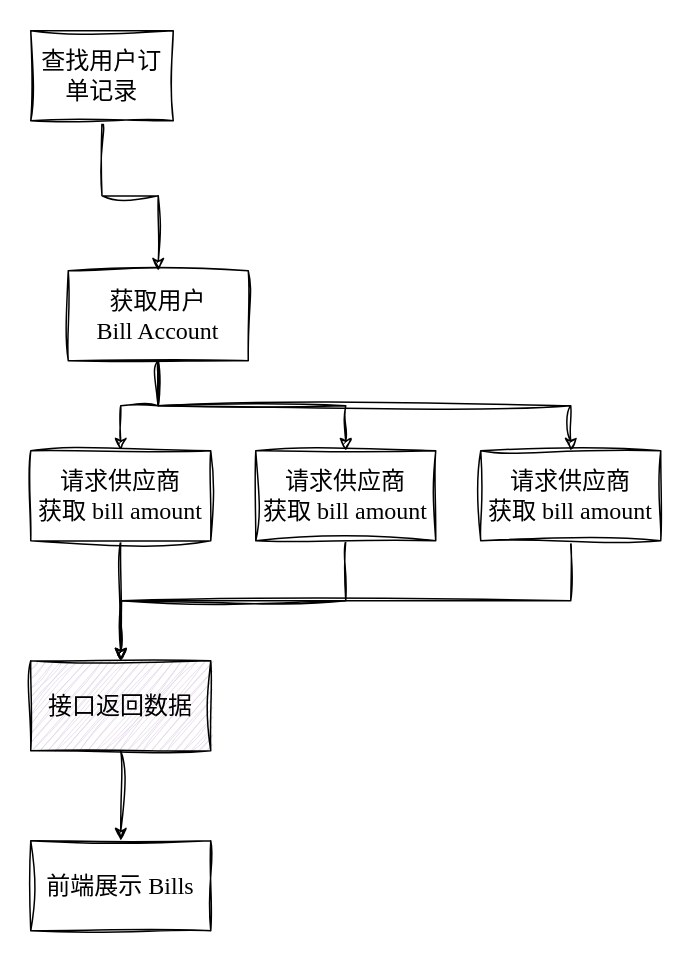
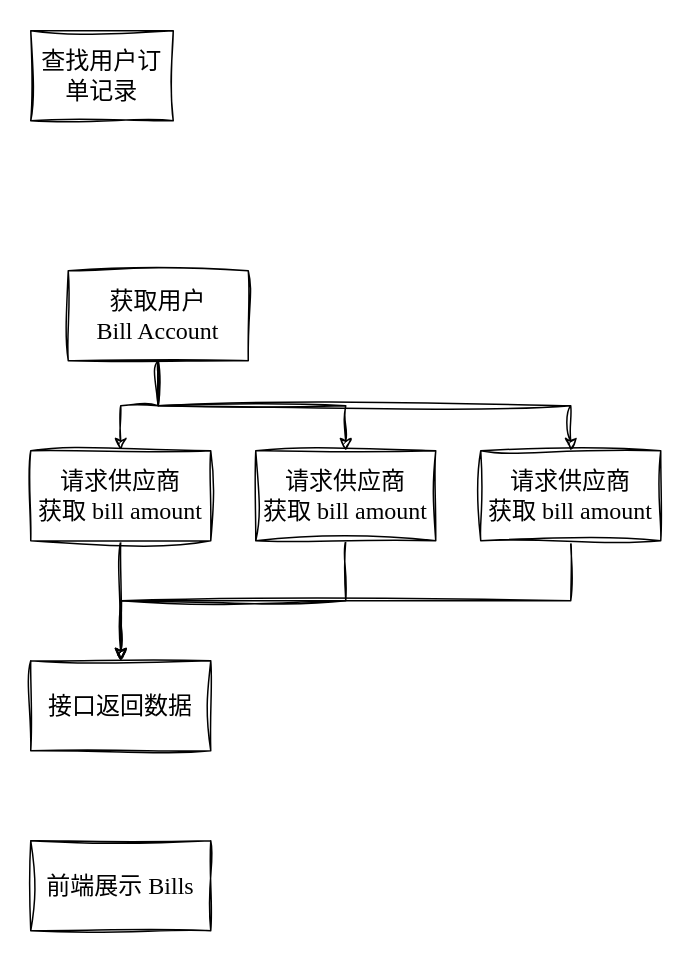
edge "查找用户订单记录" -> "获取用户 Bill Account": removed
node "接口返回数据": fillcolor #e1d5e7 -> #ffffff
edge "接口返回数据" -> "前端展示 Bills": removed
